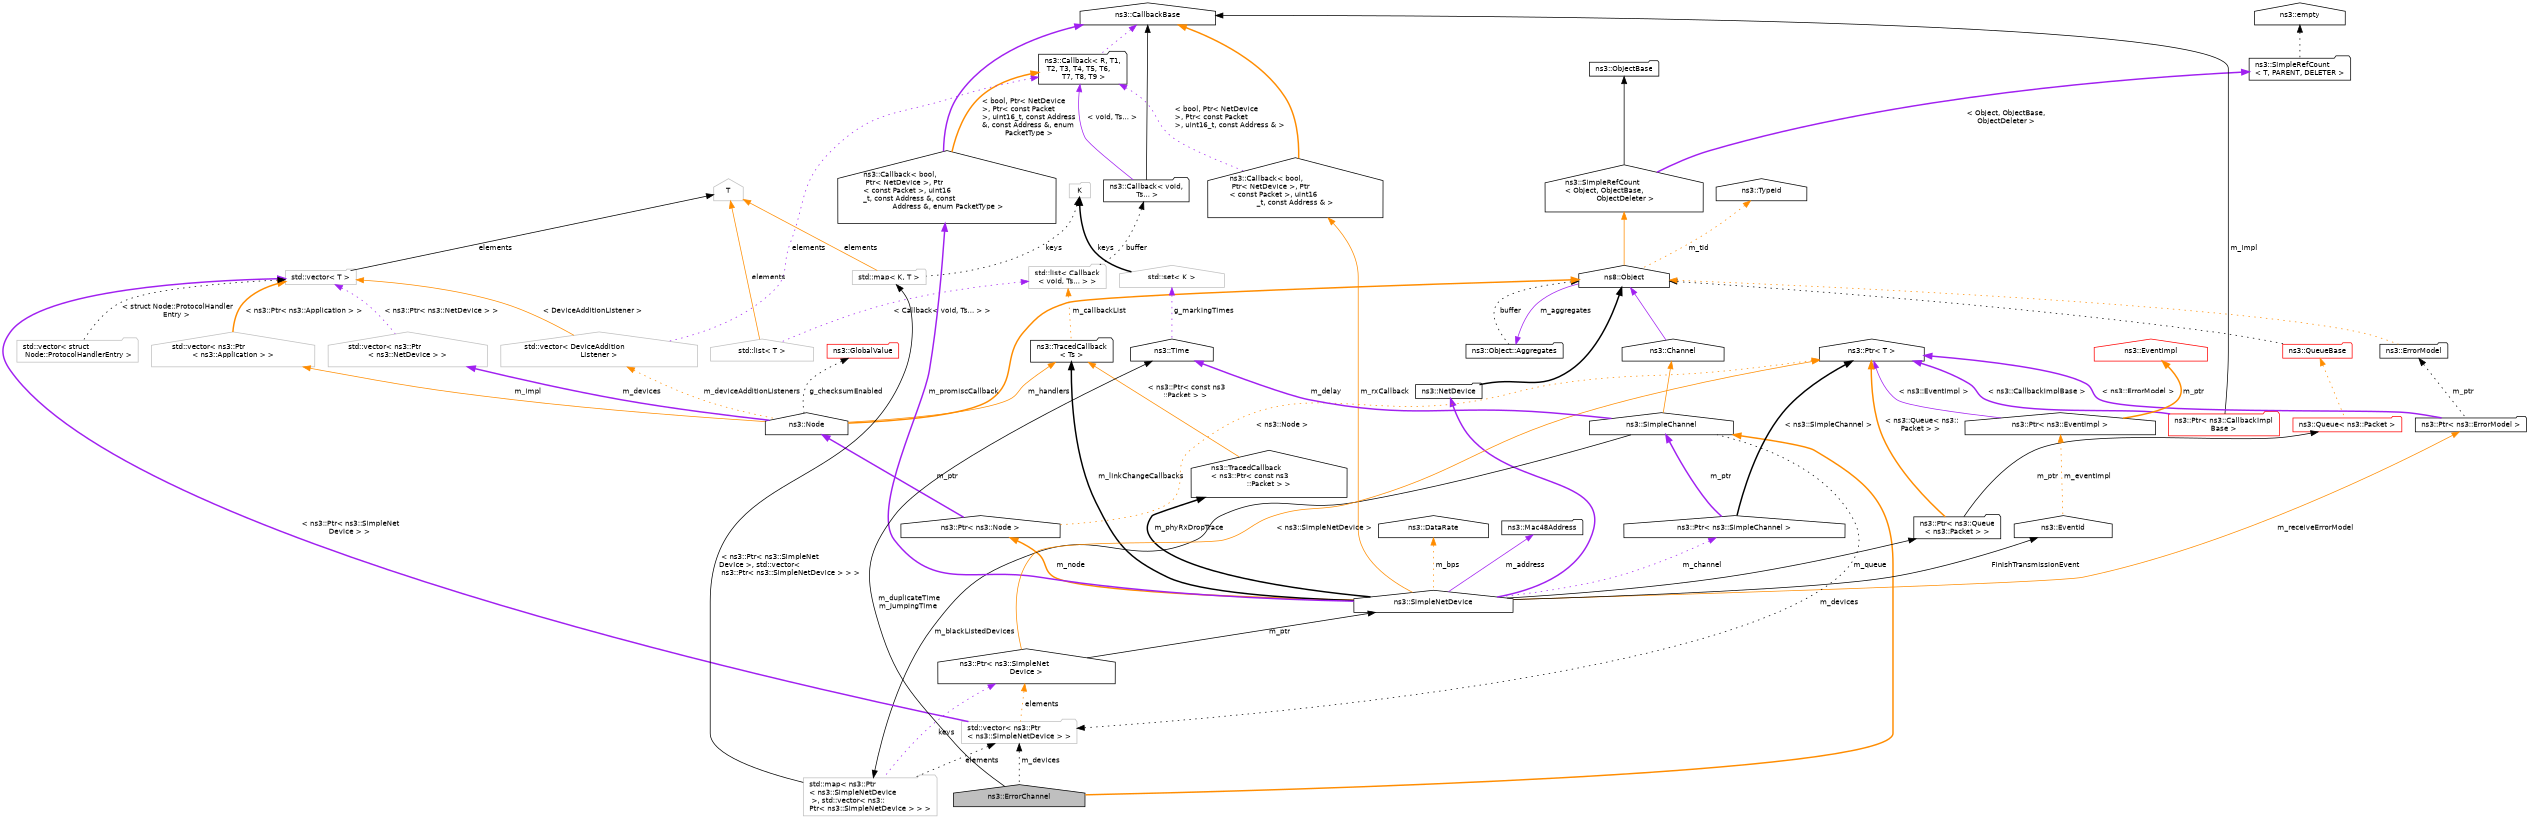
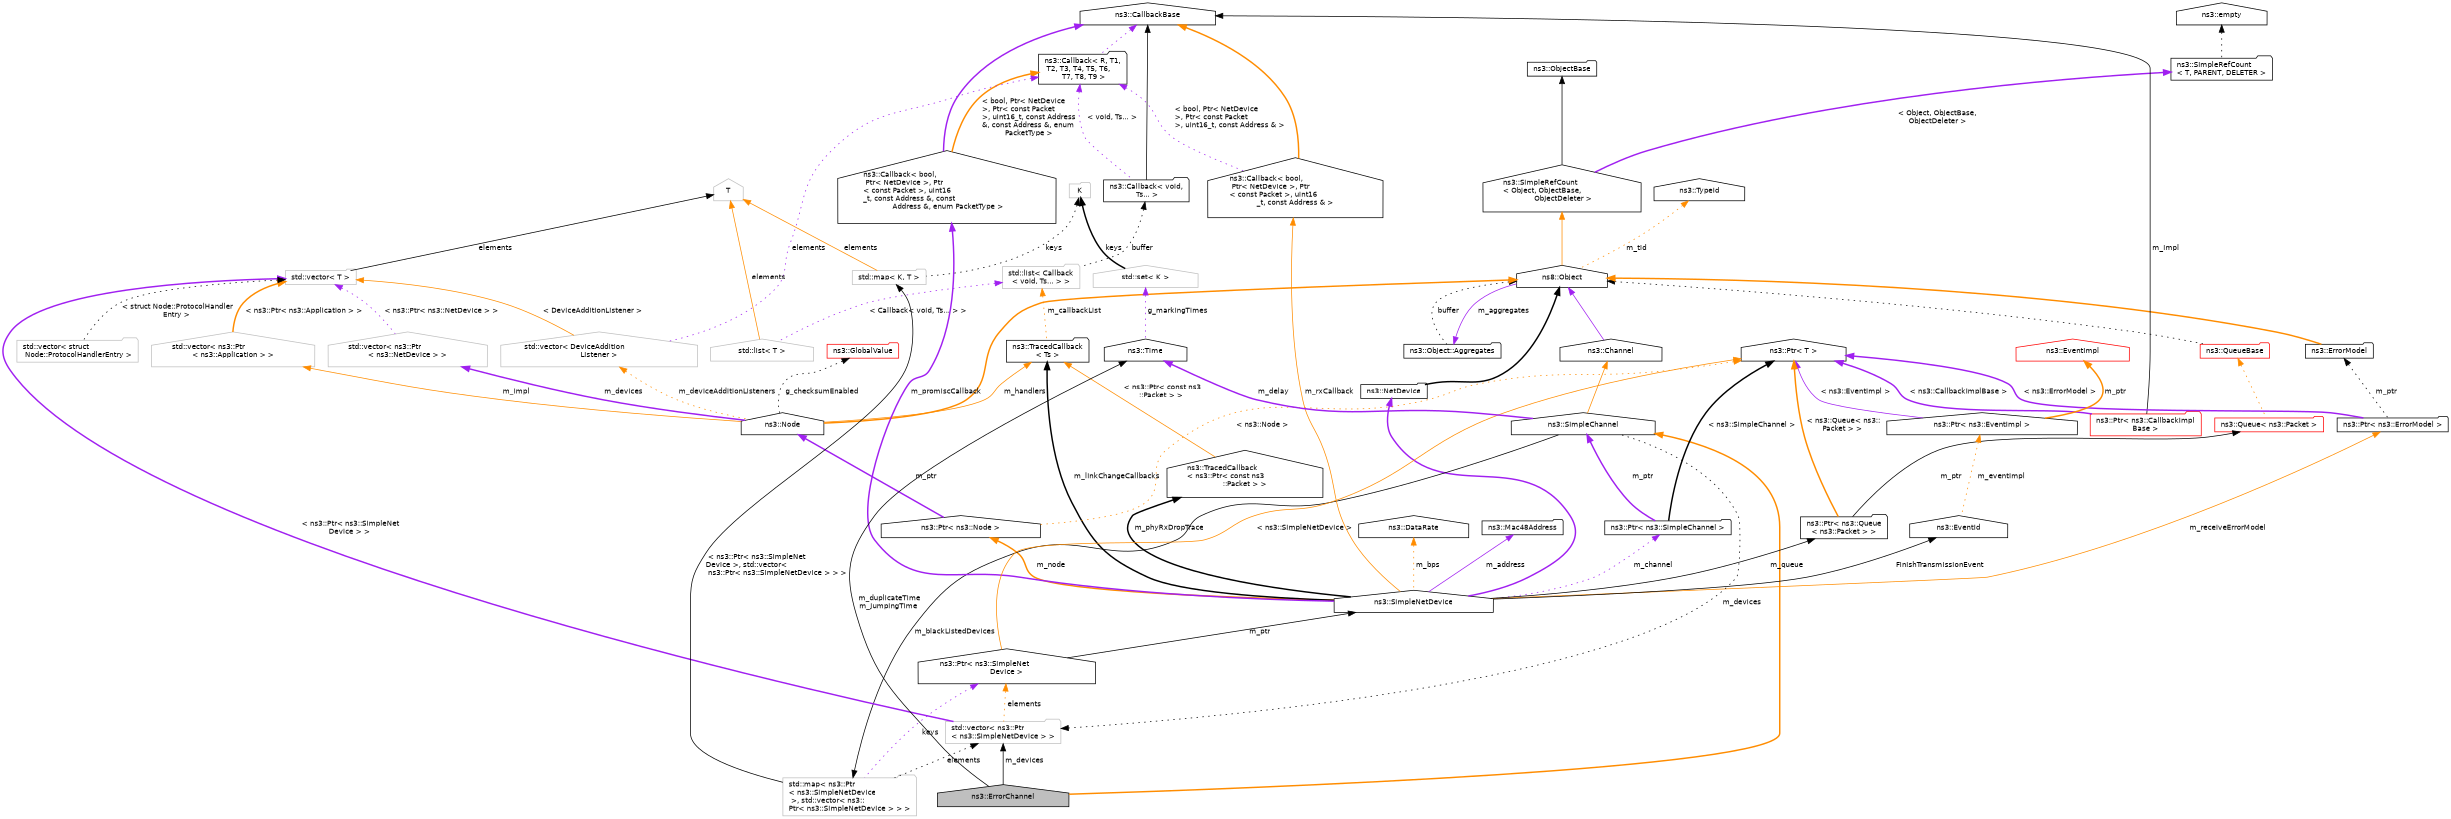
edge "ns3::Callback< void, Ts... >" -> "ns3::Callback< R, T1, T2, T3, T4, T5, T6, T7, T8, T9 >": style solid -> dotted
edge "ns3::ErrorModel" -> "ns8::Object": style dotted -> bold
node "ns3::Ptr< ns3::SimpleChannel >": shape house -> folder
edge "ns3::ErrorChannel" -> "std::vector< ns3::Ptr < ns3::SimpleNetDevice > >": style dotted -> solid
